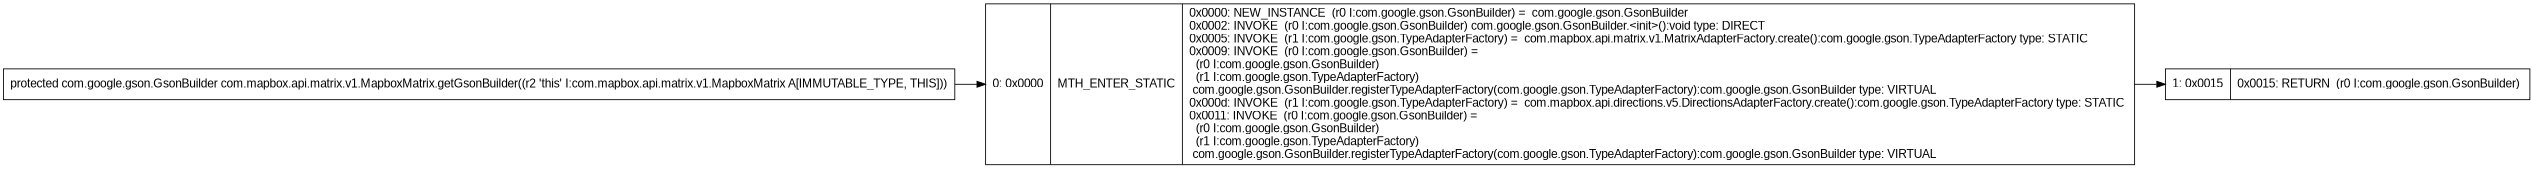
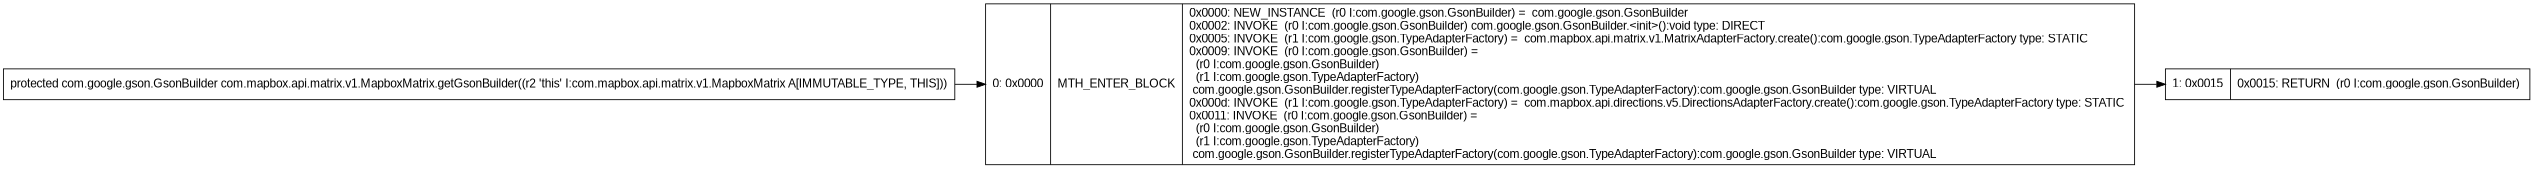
node "0: 0x0000": text "MTH_ENTER_STATIC" -> "MTH_ENTER_BLOCK"
